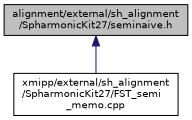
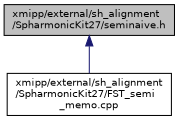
node "alignment/external/sh_alignment /SpharmonicKit27/seminaive.h": label "alignment/external/sh_alignment /SpharmonicKit27/seminaive.h" -> "xmipp/external/sh_alignment /SpharmonicKit27/seminaive.h"
